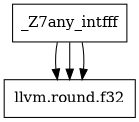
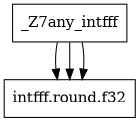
node "llvm.round.f32": label "llvm.round.f32" -> "intfff.round.f32"
